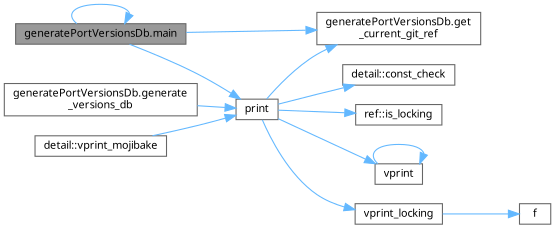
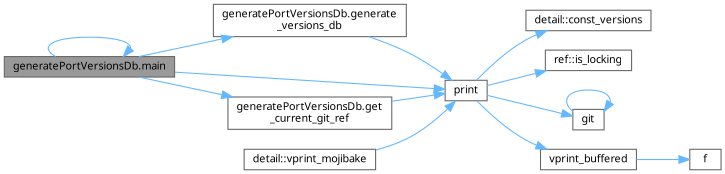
edge "generatePortVersionsDb.main" -> "generatePortVersionsDb.generate _versions_db": added
edge "print" -> "generatePortVersionsDb.get _current_git_ref": reversed
node "detail::const_check": label "detail::const_check" -> "detail::const_versions"
node "vprint": label "vprint" -> "git"
node "vprint_locking": label "vprint_locking" -> "vprint_buffered"
